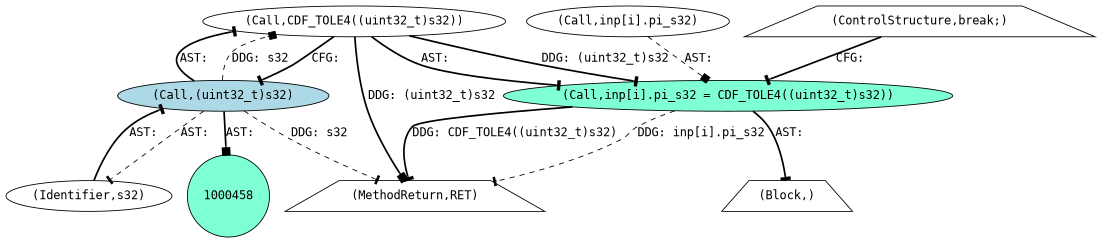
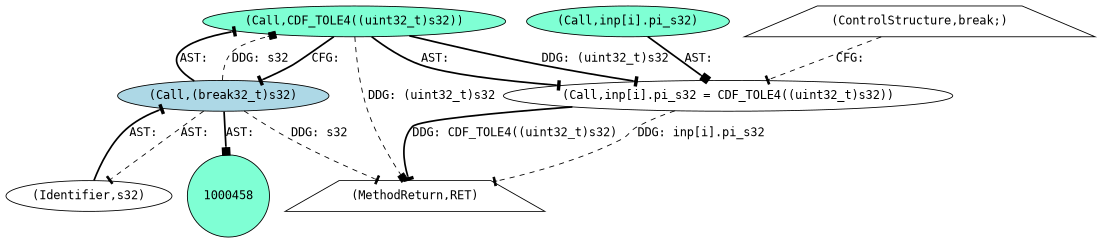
node "(Call,CDF_TOLE4((uint32_t)s32))": fillcolor white -> aquamarine
node "(Call,inp[i].pi_s32)": fillcolor white -> aquamarine
edge "(Call,inp[i].pi_s32)" -> "(Call,inp[i].pi_s32 = CDF_TOLE4((uint32_t)s32))": style dashed -> bold
edge "(ControlStructure,break;)" -> "(Call,inp[i].pi_s32 = CDF_TOLE4((uint32_t)s32))": style bold -> dashed
node "(Call,(uint32_t)s32)": label "(Call,(uint32_t)s32)" -> "(Call,(break32_t)s32)"
node "(Call,inp[i].pi_s32 = CDF_TOLE4((uint32_t)s32))": fillcolor aquamarine -> white
edge "(Call,CDF_TOLE4((uint32_t)s32))" -> "(MethodReturn,RET)": style bold -> dashed
node "(Block,)": removed
